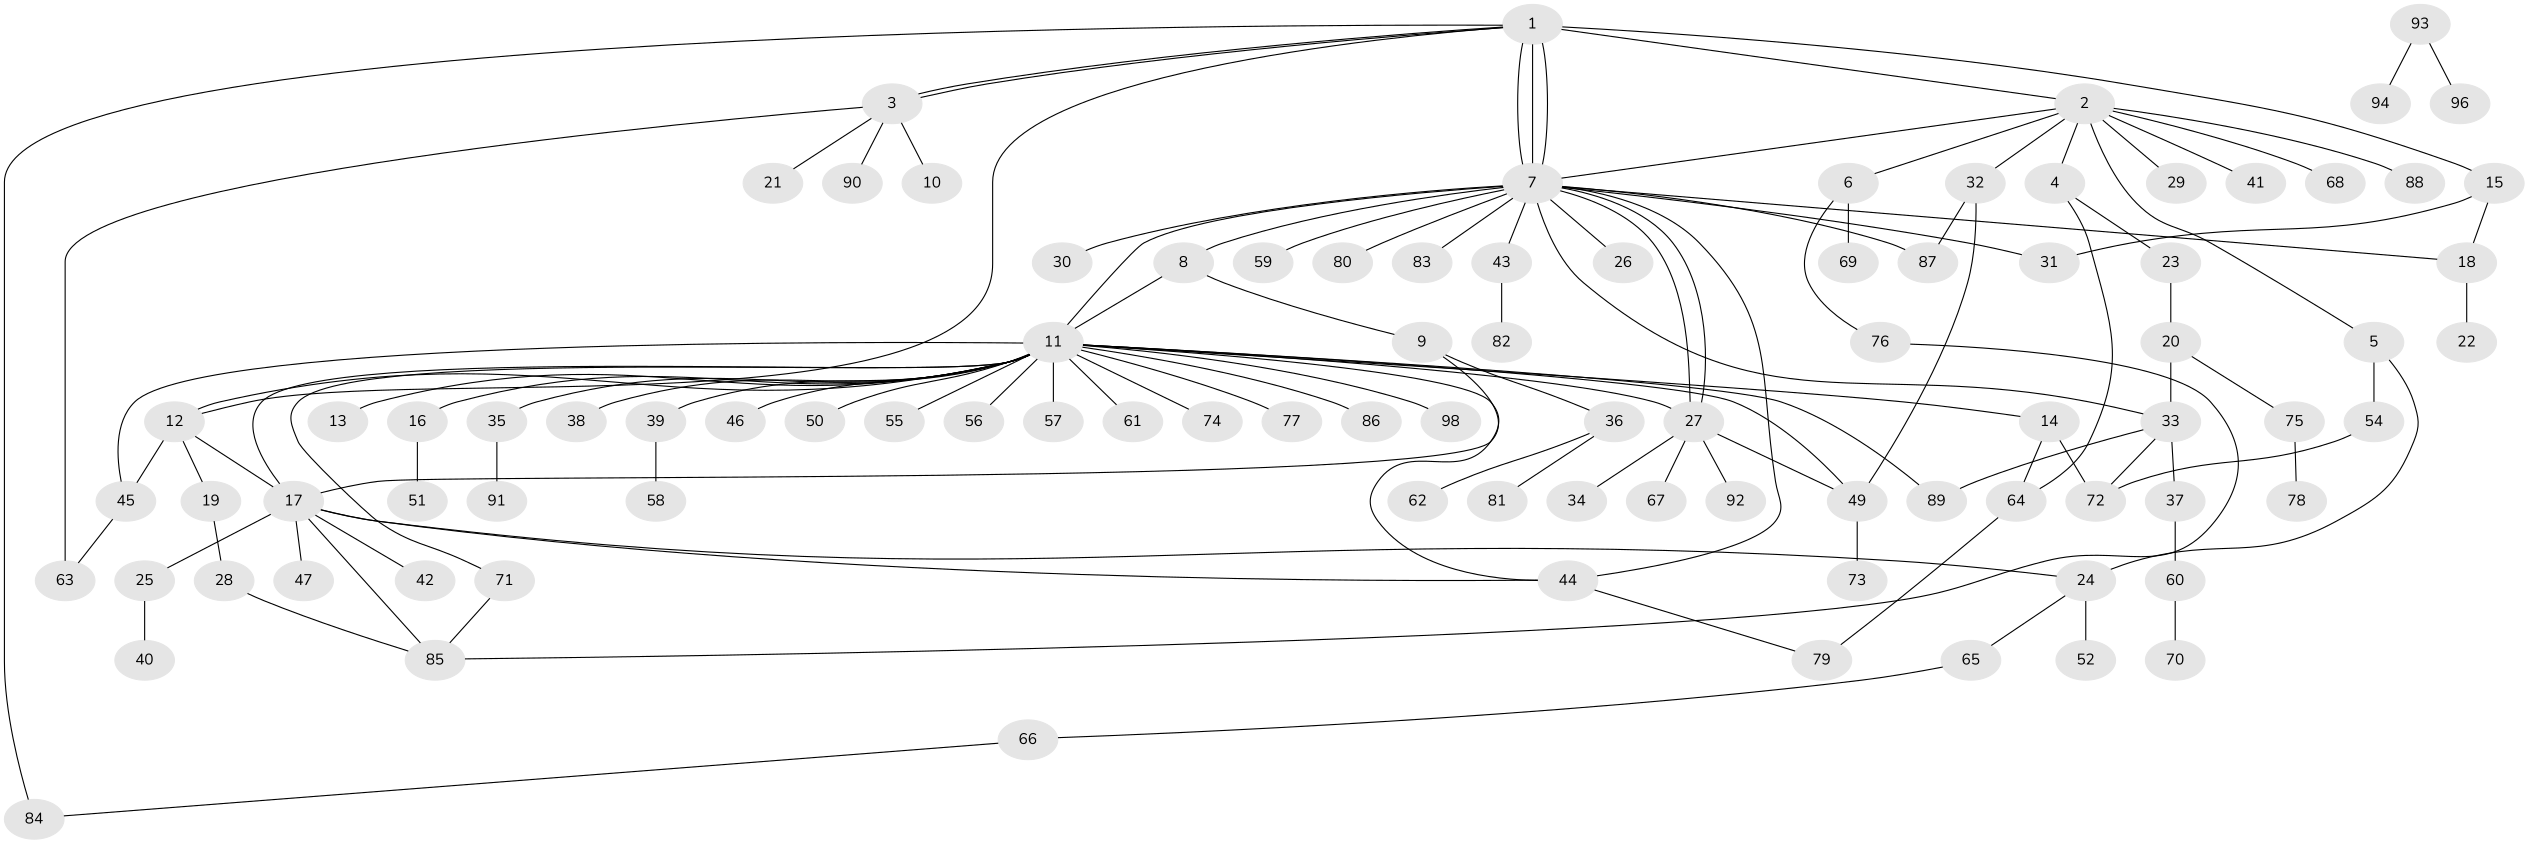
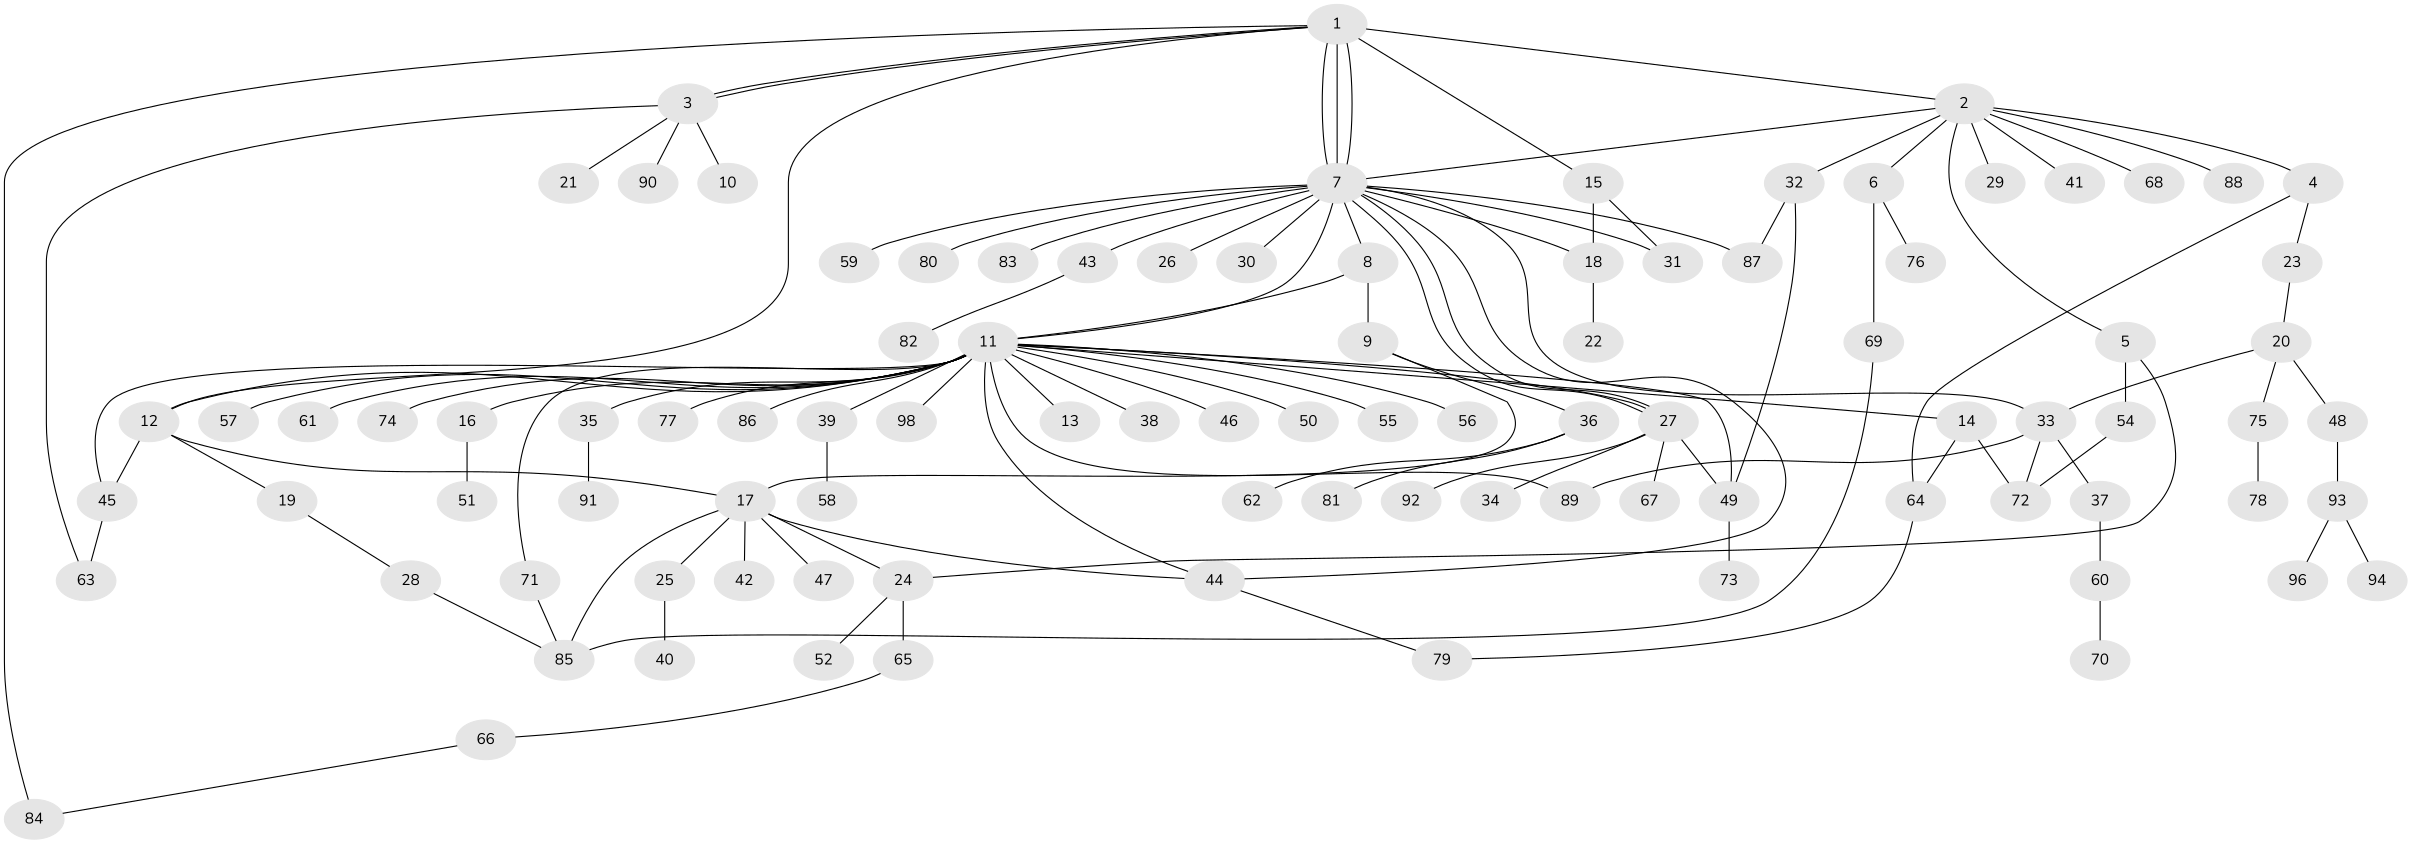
edge "11" -- "17": removed
node "48": added
edge "76" -- "85": now "69" -- "85"
